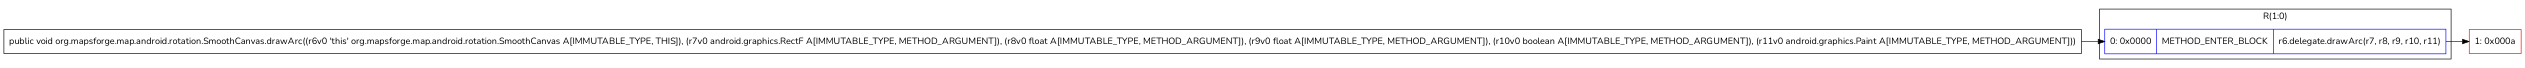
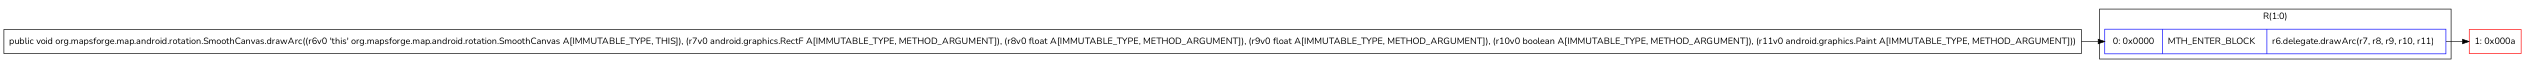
node "0: 0x0000": text "METHOD_ENTER_BLOCK" -> "MTH_ENTER_BLOCK"
